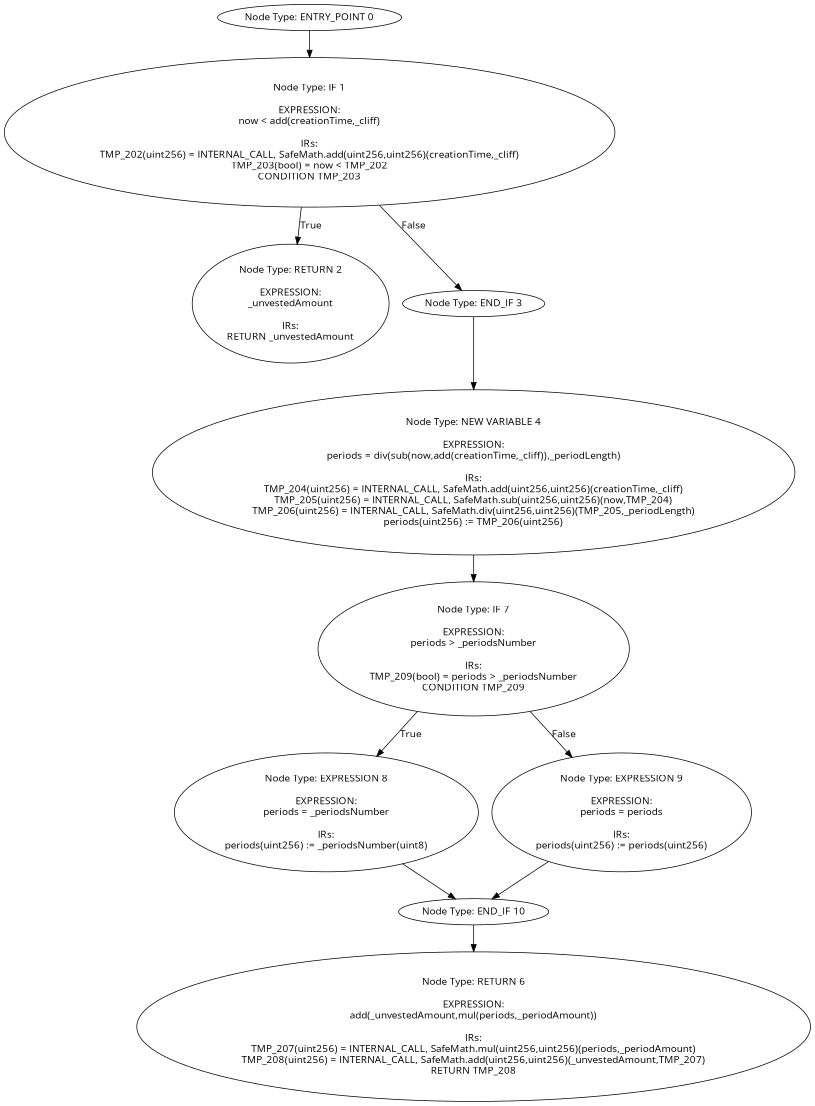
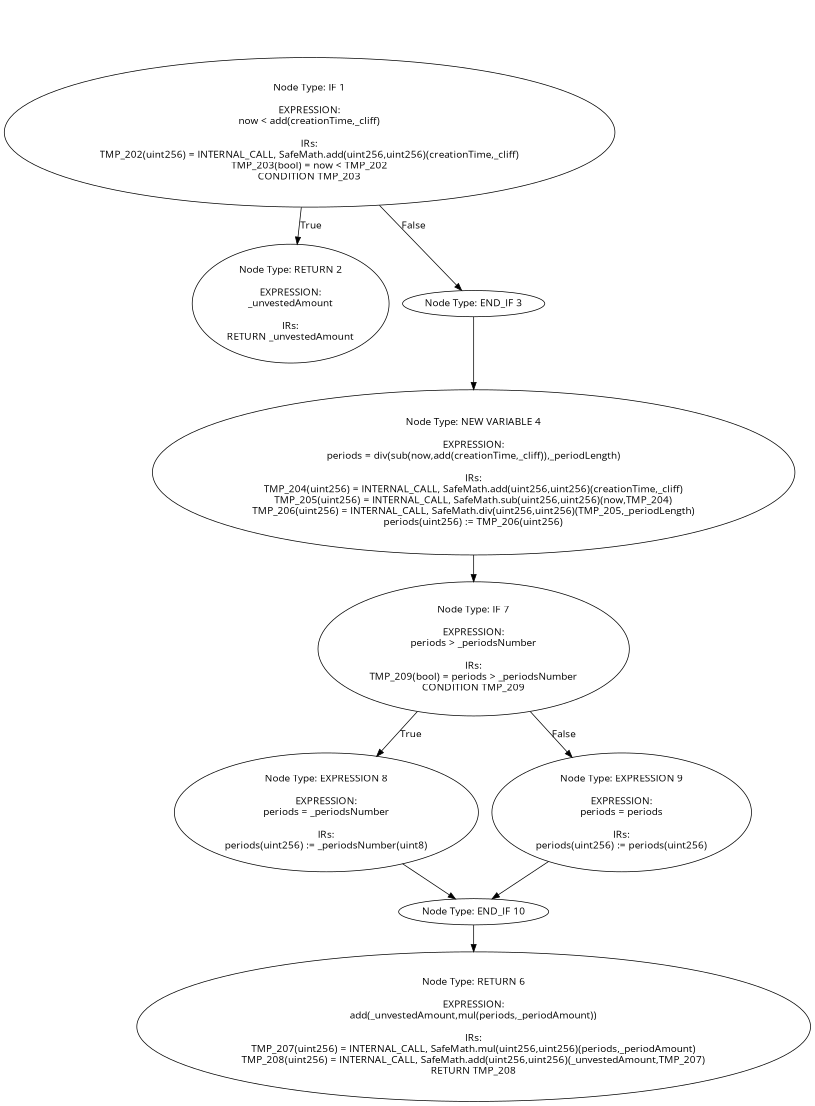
node "Node Type: ENTRY_POINT 0": removed
